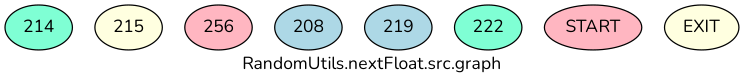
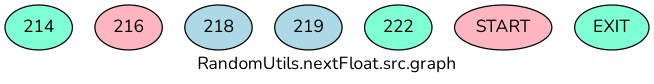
node "215": removed
node "256": label "256" -> "216"
node "208": label "208" -> "218"
node "EXIT": fillcolor lightyellow -> aquamarine
